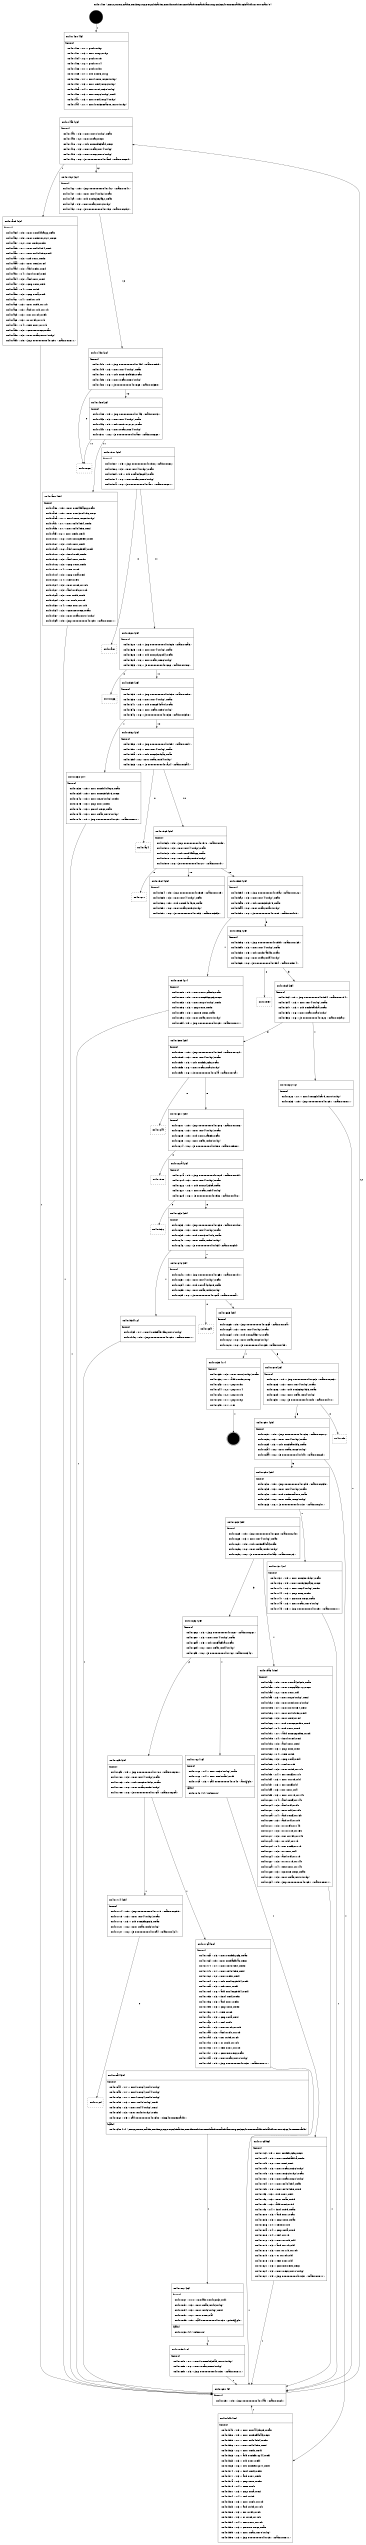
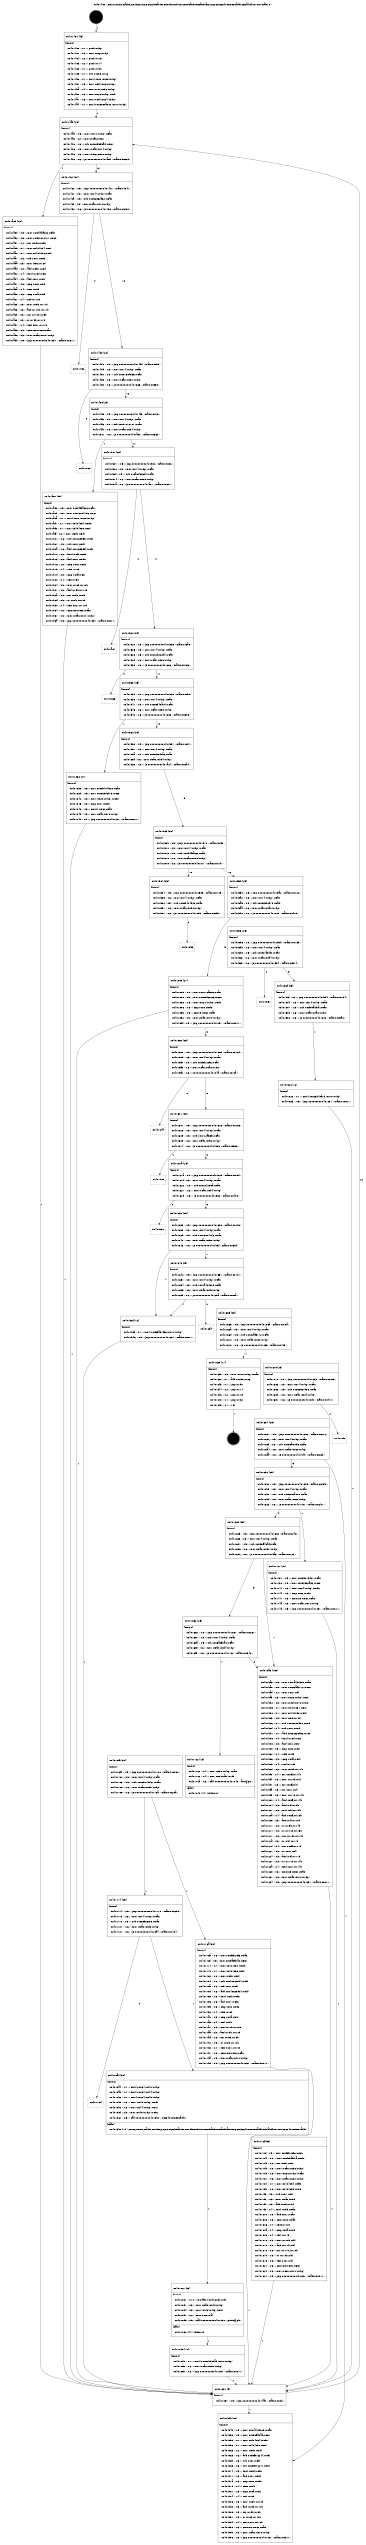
edge "0x401480 [43]" -> "0x4014ab [23]": added, label "1"
node "0x401752": added
edge "0x4014ee [25]" -> "0x401ae0 [95]": label " 11" -> " 1"
edge "0x4014ee [25]" -> "0x40186e": now "0x4014ee [25]" -> "0x401507 [25]"
edge "0x401552 [25]" -> "0x40156b [25]": label " 10" -> " 3"
node "0x401a24": removed
node "0x401c77": removed
edge "0x40159d [25]" -> "0x4015b6 [25]": removed, label "9"
node "0x401853": added
edge "0x40159d [25]" -> "0x401889 [27]": label " 1" -> " 5"
edge "0x4015cf [25]" -> "0x4015e8 [25]": now "0x401889 [27]" -> "0x4015e8 [25]"
edge "0x401601 [25]" -> "0x40161a [25]": added, label "8"
edge "0x40164c [25]" -> "0x401665 [25]": now "0x40164c [25]" -> "0x401b3f [12]"
edge "0x401665 [25]" -> "0x40167e [25]": removed, label "6"
edge "0x40167e [25]" -> "0x401697 [25]": removed, label "6"
edge "0x4016b0 [25]" -> "0x4016c9 [25]": added, label "4"
edge "0x4016e2 [25]" -> "0x4016fb [25]": now "0x4016e2 [25]" -> "0x401ba3 [150]"
edge "0x4017c2 [13]" -> "0x4017cf [93]": removed, label "1"
edge "0x401714 [25]" -> "0x4018a4 [35]": added, label "1"
edge "0x401b4b [88]" -> "0x401c91 [5]": reversed
